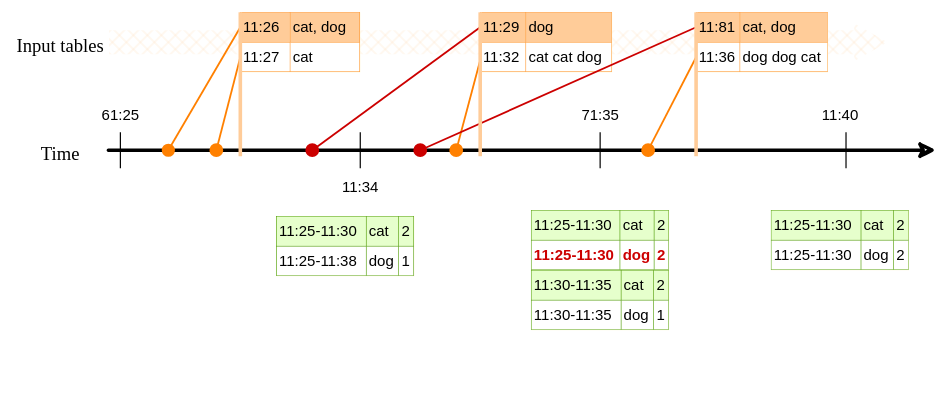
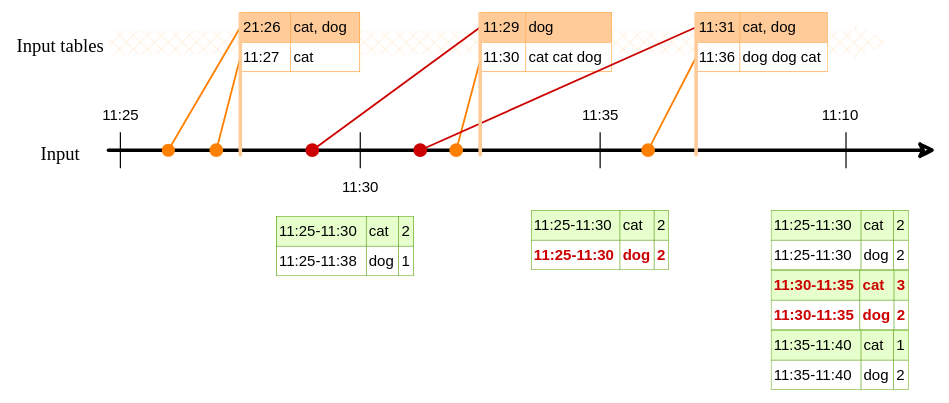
node "11:26 cat, dog 11:27 cat": label "11:26 cat, dog 11:27 cat" -> "21:26 cat, dog 11:27 cat"
node "11:81 cat, dog 11:36 dog dog cat": label "11:81 cat, dog 11:36 dog dog cat" -> "11:31 cat, dog 11:36 dog dog cat"
node "11:29 dog 11:32 cat cat dog": label "11:29 dog 11:32 cat cat dog" -> "11:29 dog 11:30 cat cat dog"
node "61:25": label "61:25" -> "11:25"
node "71:35": label "71:35" -> "11:35"
node "11:40": label "11:40" -> "11:10"
node "Time": label "Time" -> "Input"
node "11:34": label "11:34" -> "11:30"
node "11:30-11:35 cat 2 11:30-11:35 dog 1": removed
node "11:30-11:35 cat 3 11:30-11:35 dog 2": added
node "11:35-11:40 cat 1 11:35-11:40 dog 2": added
